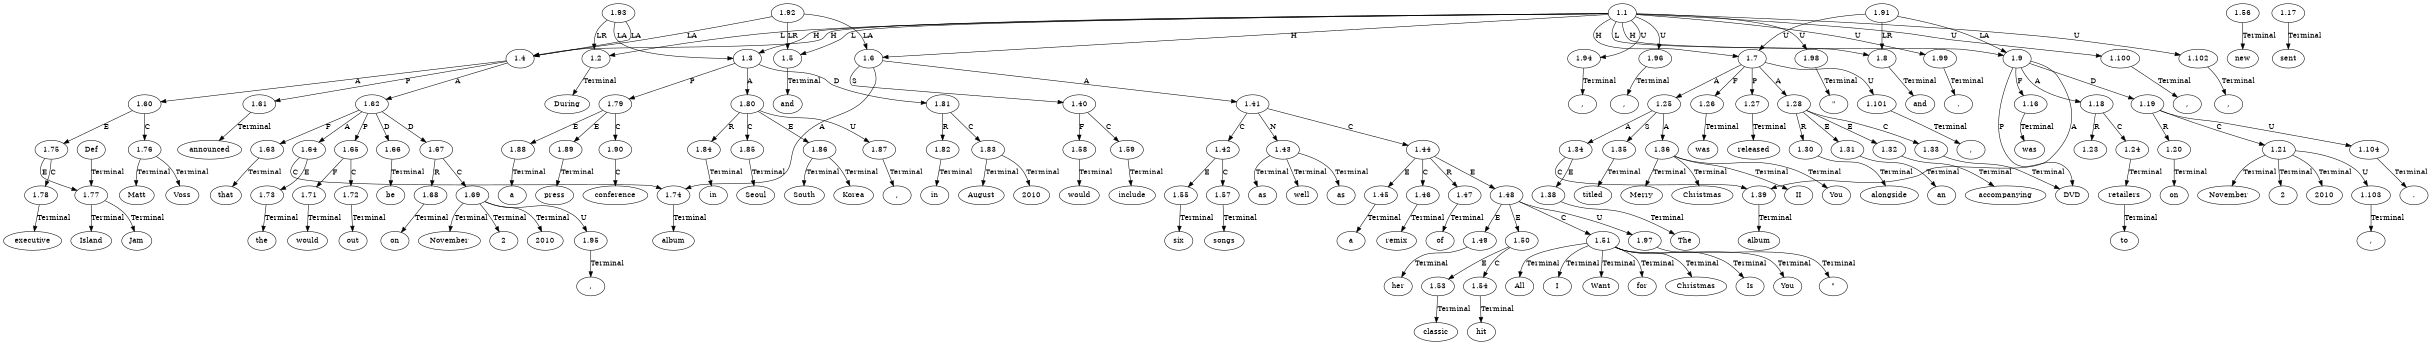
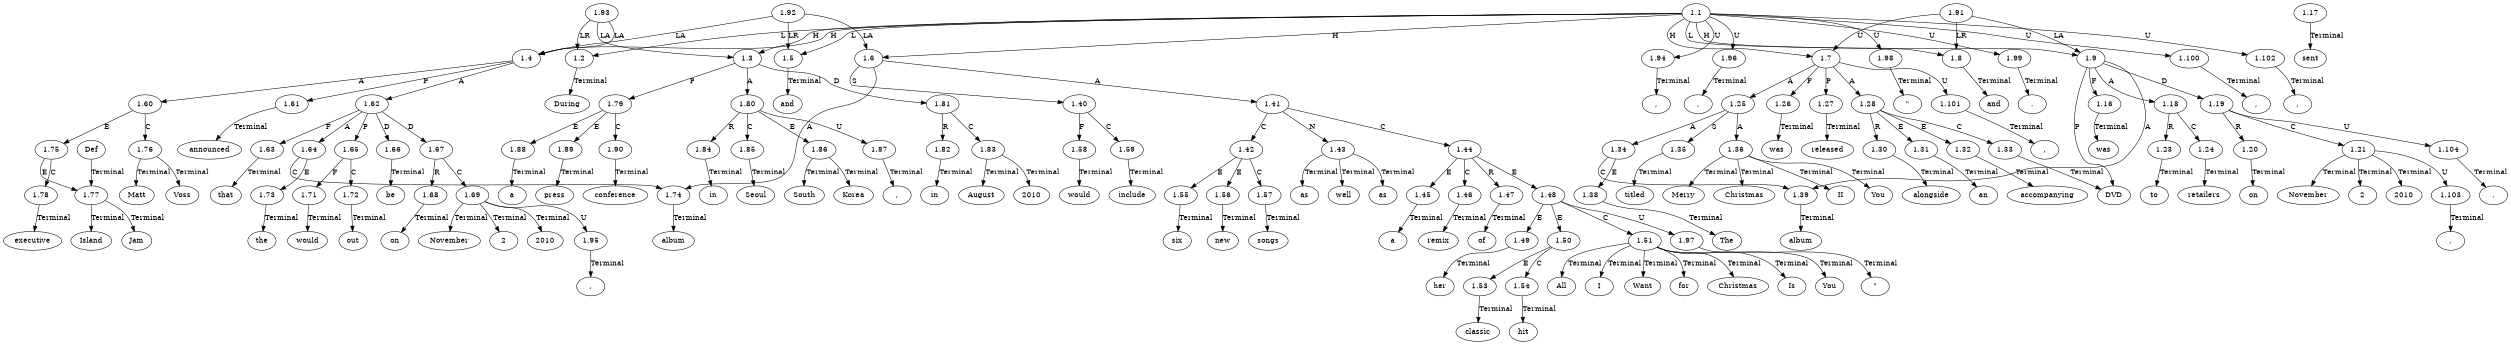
edge "1.42" -> "1.56": added, label "E"
edge "1.90" -> "conference": label "C" -> "Terminal"
edge "retailers" -> "to": now "1.23" -> "to"
